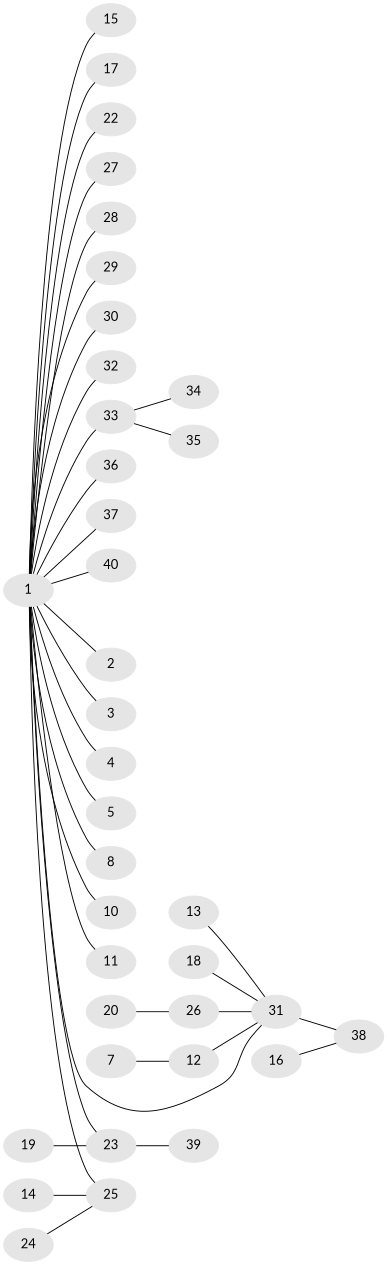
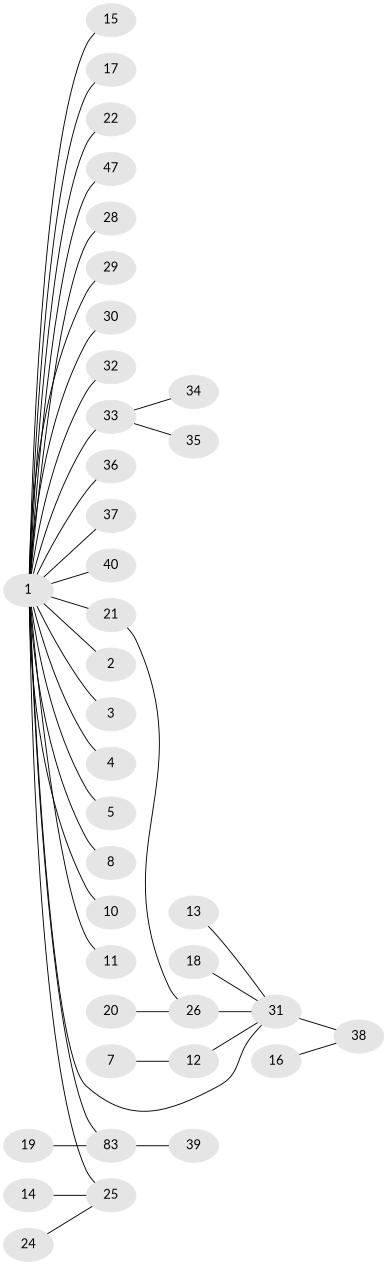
node "27": label "27" -> "47"
node "21": added
node "23": label "23" -> "83"
